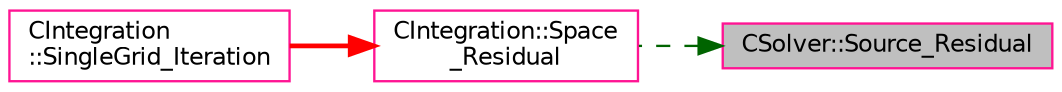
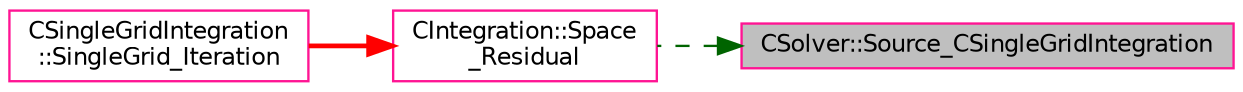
node "CIntegration ::SingleGrid_Iteration": label "CIntegration ::SingleGrid_Iteration" -> "CSingleGridIntegration ::SingleGrid_Iteration"
node "CSolver::Source_Residual": label "CSolver::Source_Residual" -> "CSolver::Source_CSingleGridIntegration"
